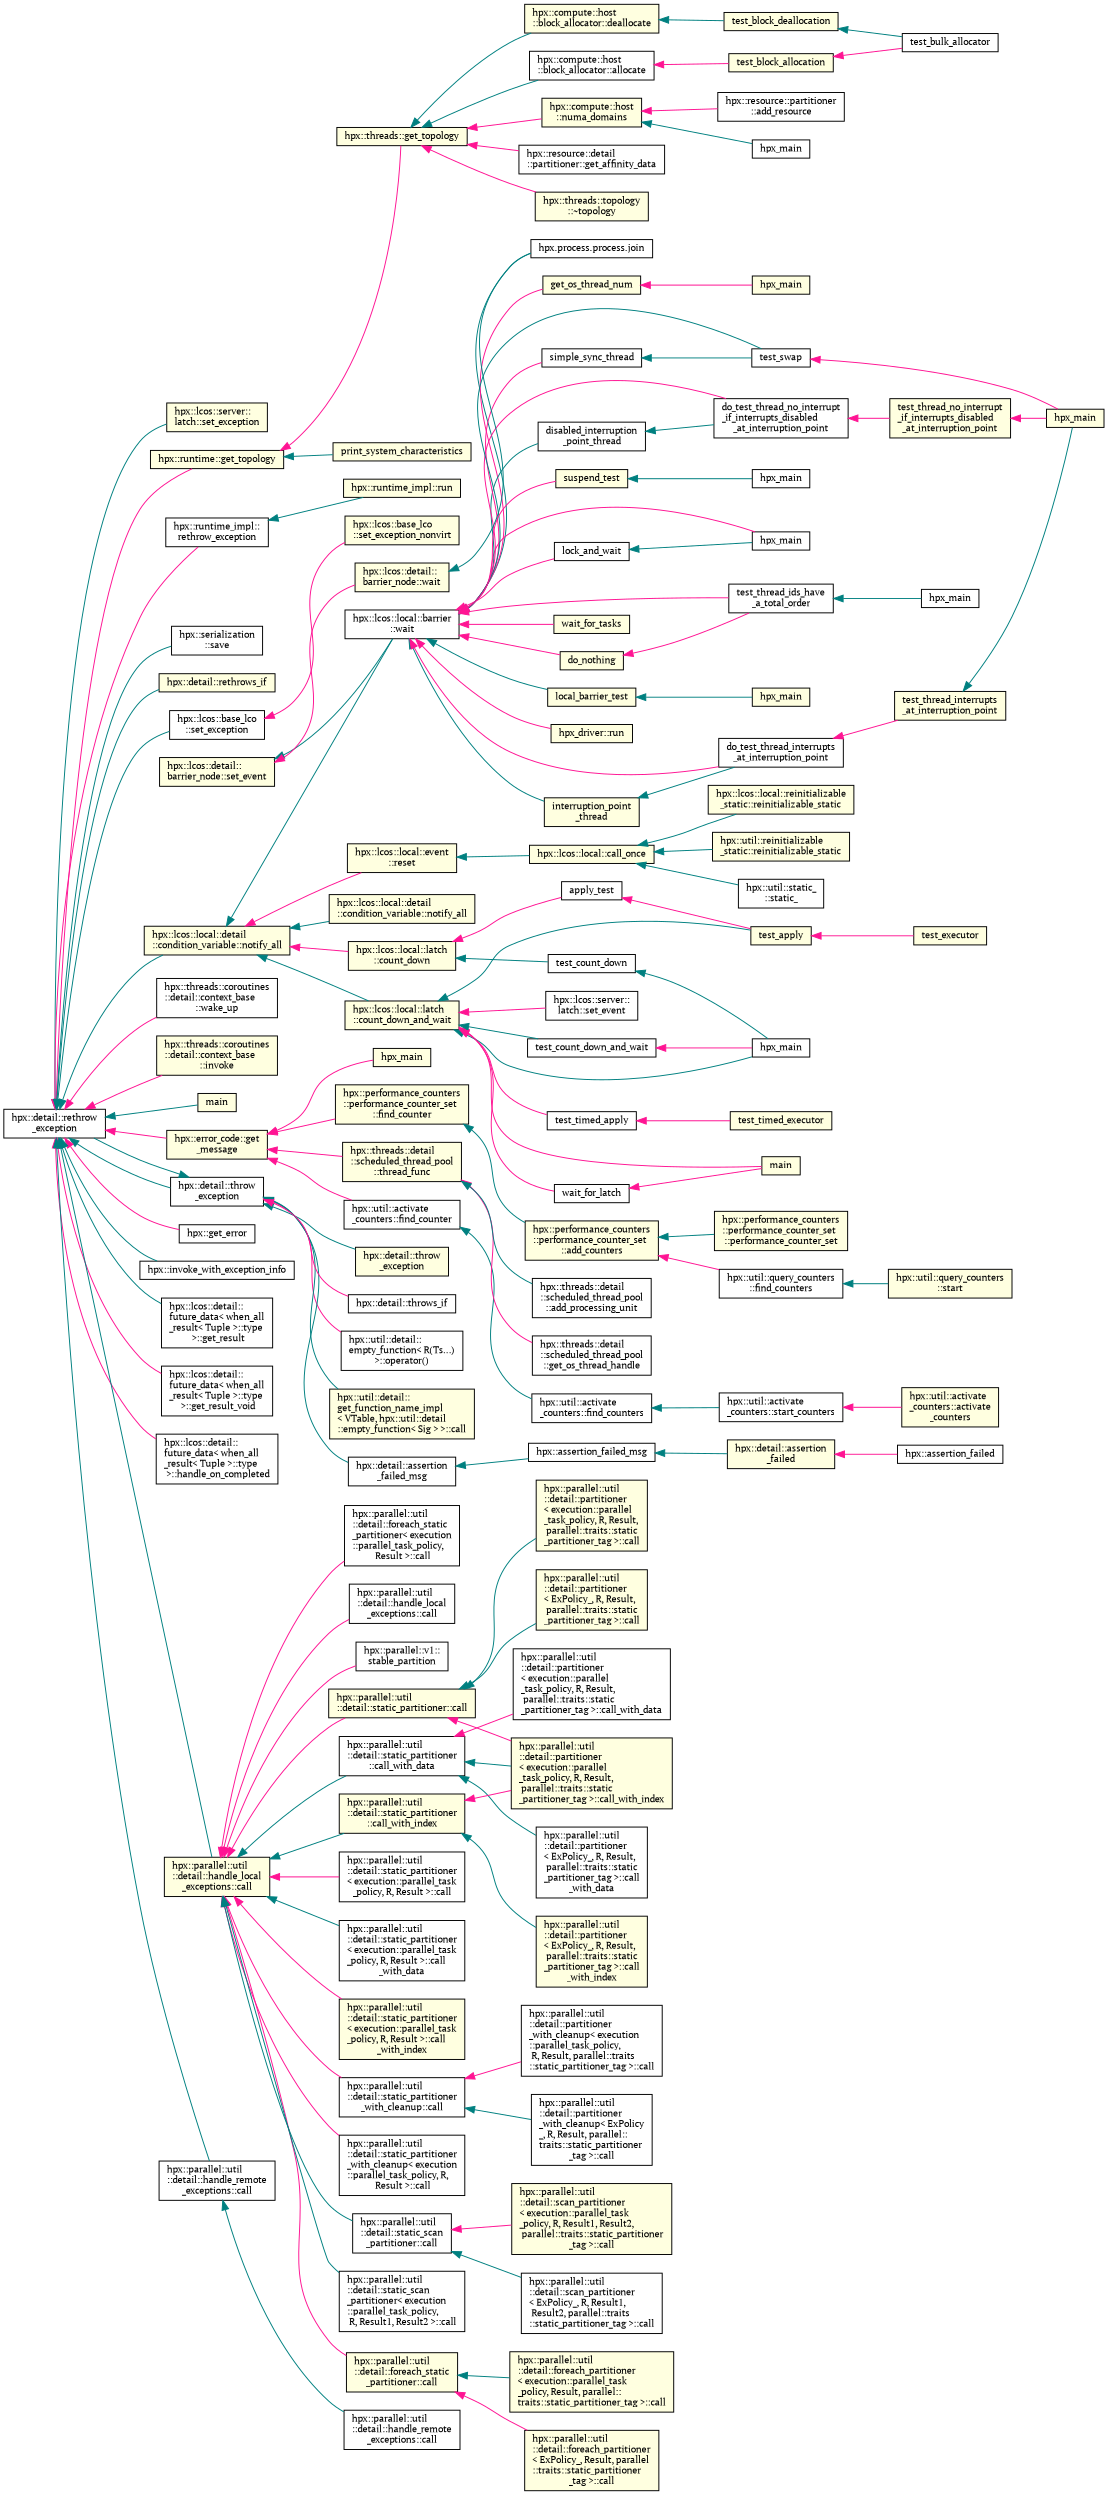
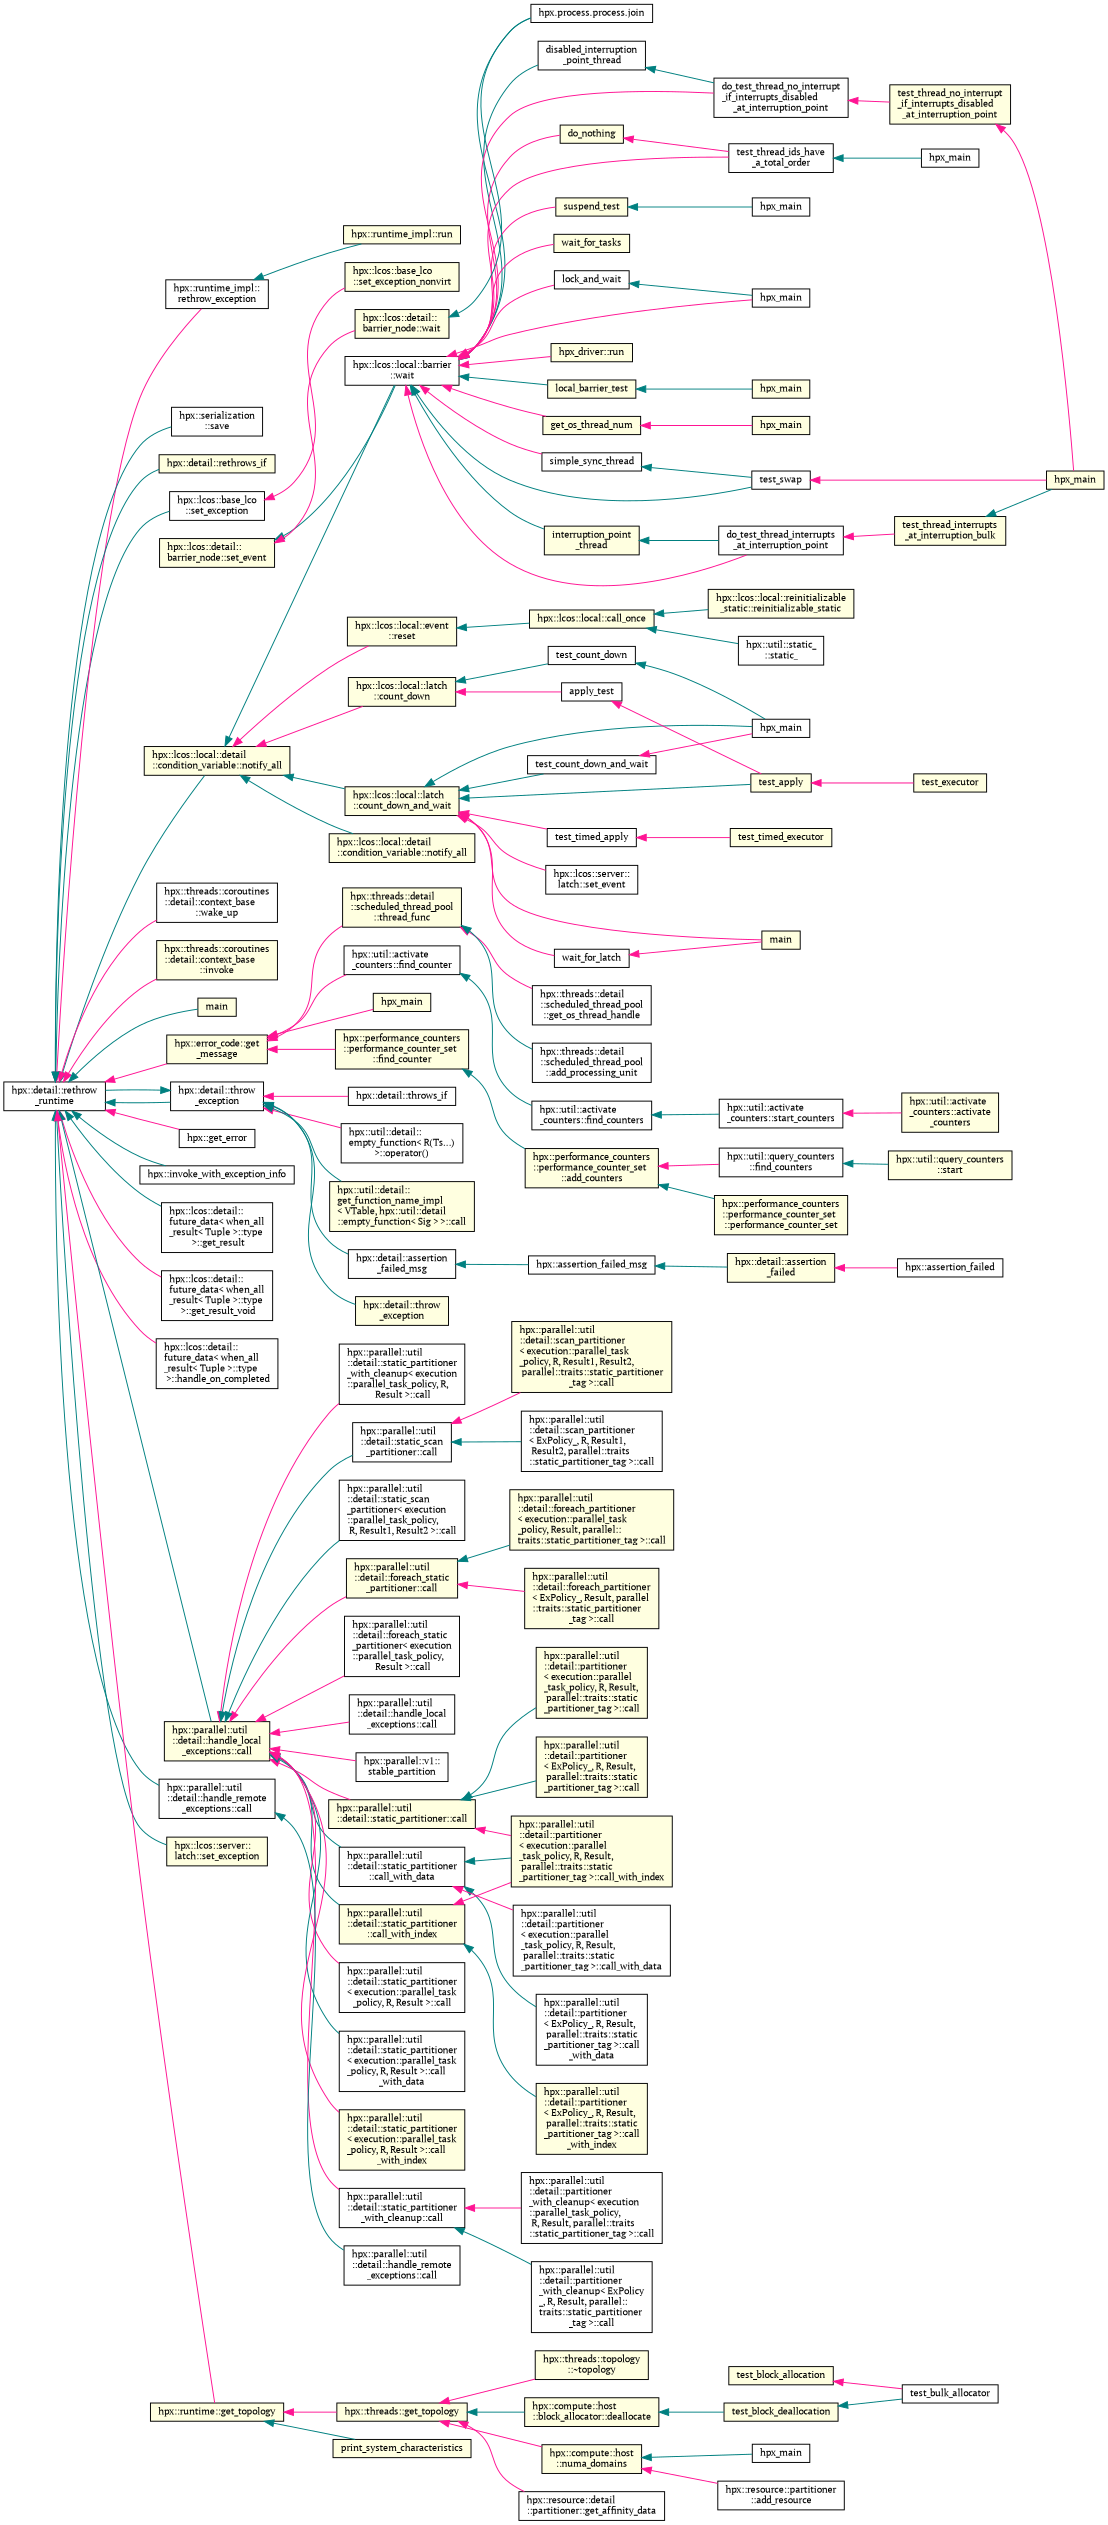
node "hpx::compute::host ::block_allocator::allocate": removed
node "test_thread_interrupts _at_interruption_point": label "test_thread_interrupts _at_interruption_point" -> "test_thread_interrupts _at_interruption_bulk"
node "hpx::util::reinitializable _static::reinitializable_static": removed
node "hpx::detail::rethrow _exception": label "hpx::detail::rethrow _exception" -> "hpx::detail::rethrow _runtime"
